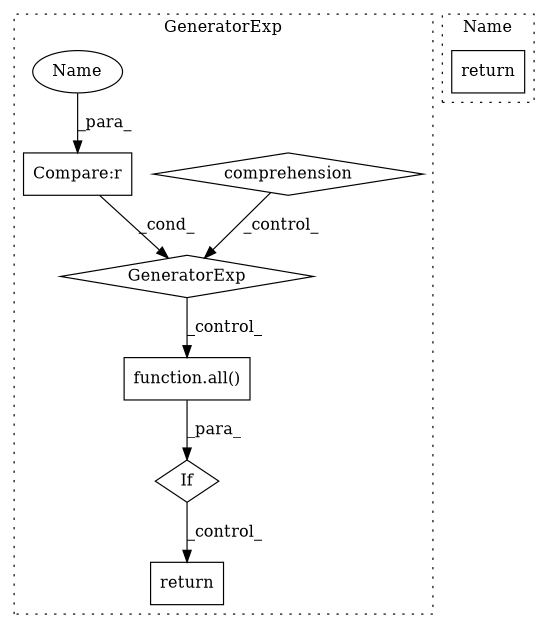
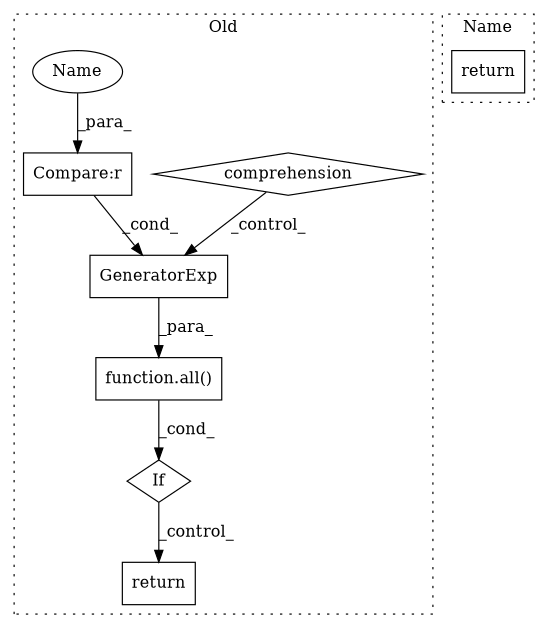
cluster "GeneratorExp": label "GeneratorExp" -> "Old"
node "GeneratorExp": shape diamond -> box
edge "GeneratorExp" -> "function.all()": label "_control_" -> "_para_"
edge "function.all()" -> "If": label "_para_" -> "_cond_"
